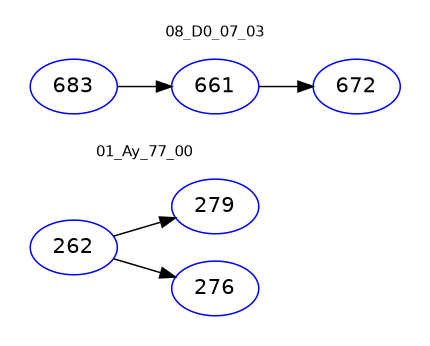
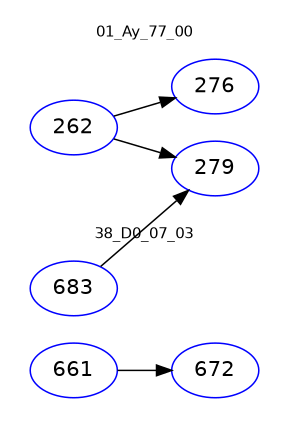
cluster "08_D0_07_03": label "08_D0_07_03" -> "38_D0_07_03"
edge "683" -> "661": now "683" -> "279"
